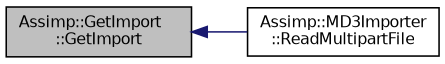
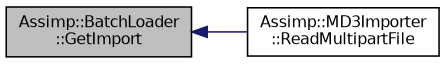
node "Assimp::GetImport ::GetImport": label "Assimp::GetImport ::GetImport" -> "Assimp::BatchLoader ::GetImport"
